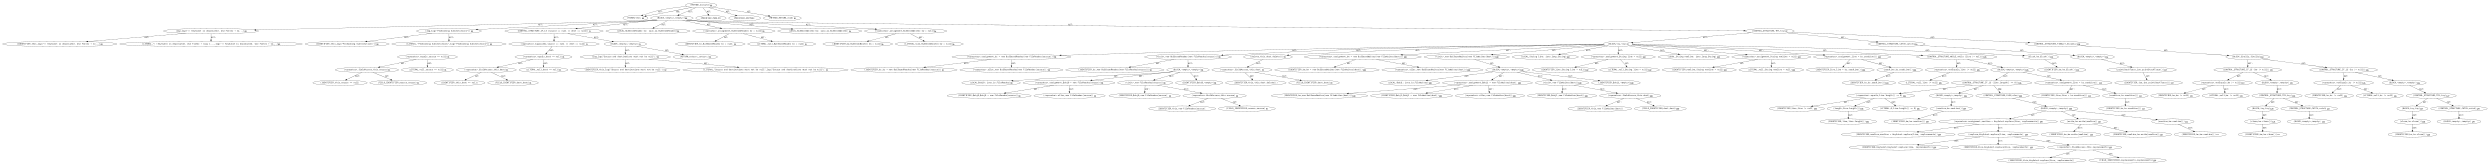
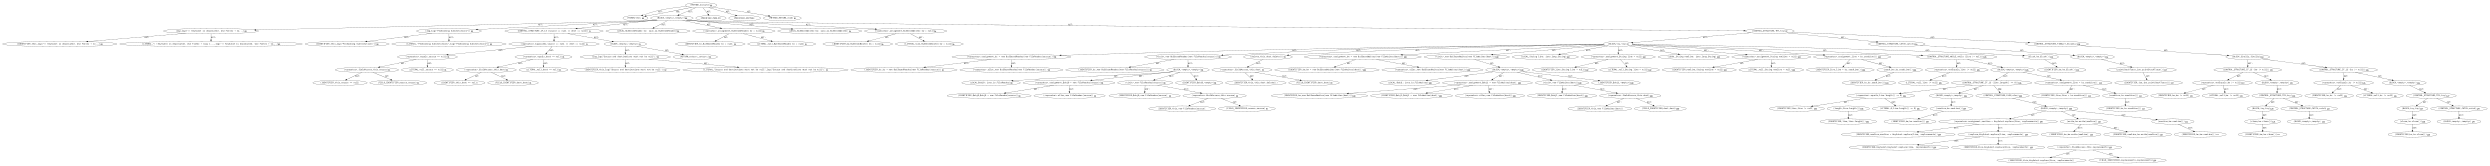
edge "(<operator>.logicalOr,source == null || dest == null)" -> "(<operator>.equals,source == null)": added, label "AST:"
edge "(<operator>.equals,line.length() == 0)" -> "(length,line.length())": removed, label "AST:"
edge "(replace,KeySubst.replace(line, replacements))" -> "(<operator>.fieldAccess,this.replacements)": removed, label "AST:"
